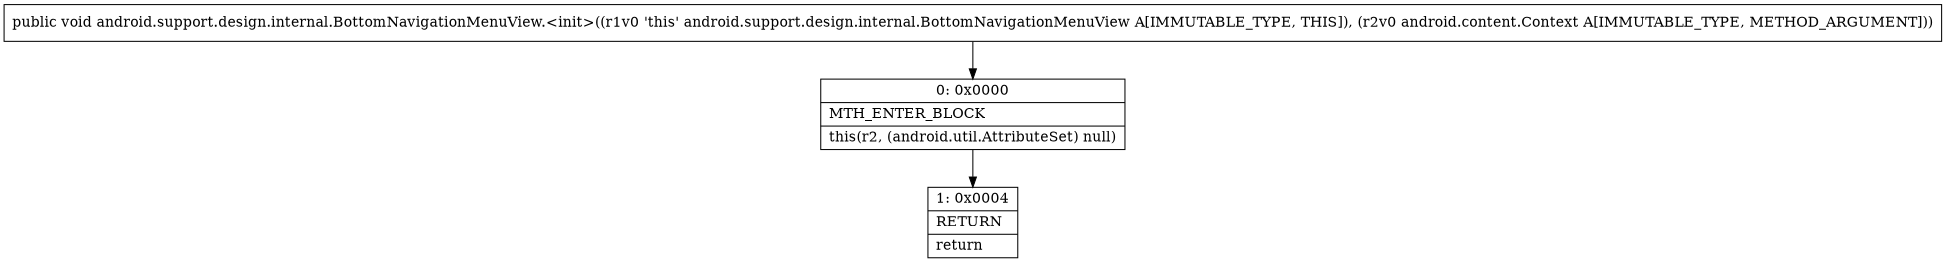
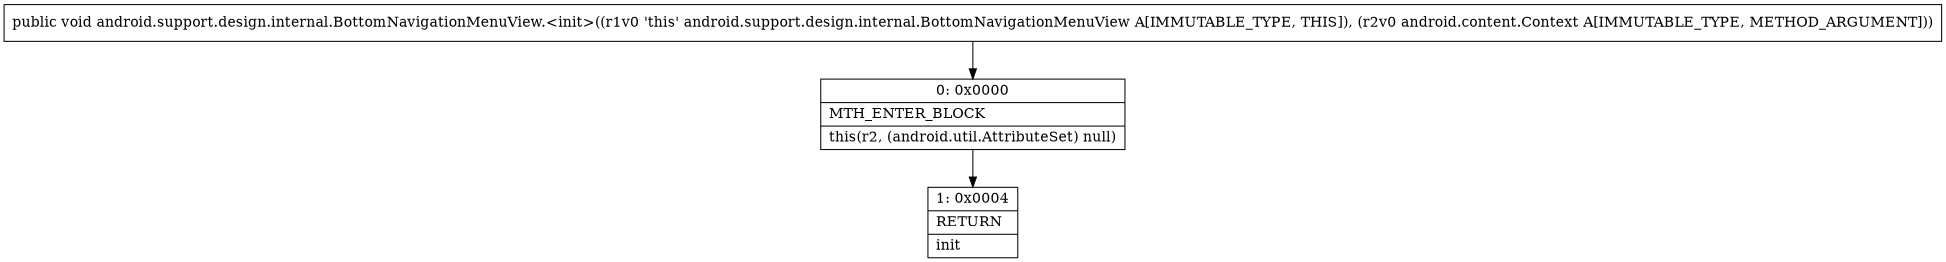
node "1: 0x0004": text "return" -> "init"
